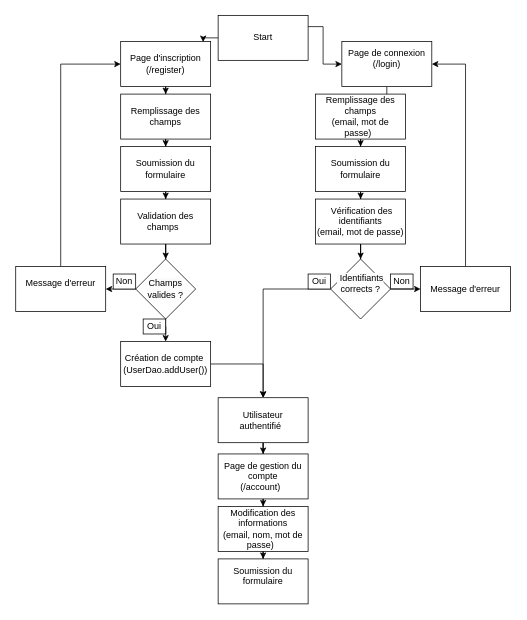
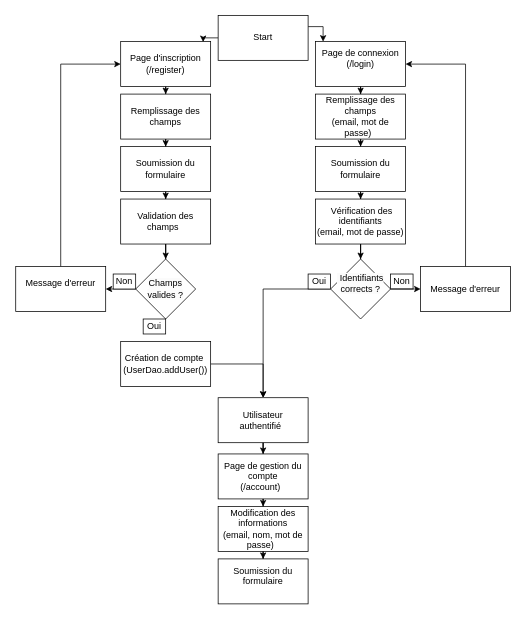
node "Page de connexion (/login)": moved (387, 64) -> (360, 64)
edge "Champs valides ?" -> "Création de compte (UserDao.addUser())": removed
